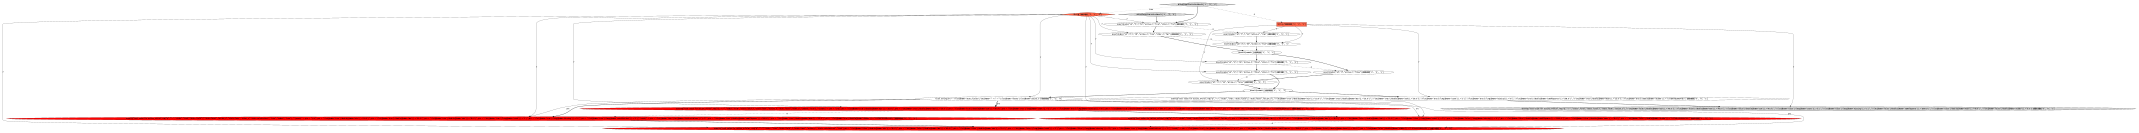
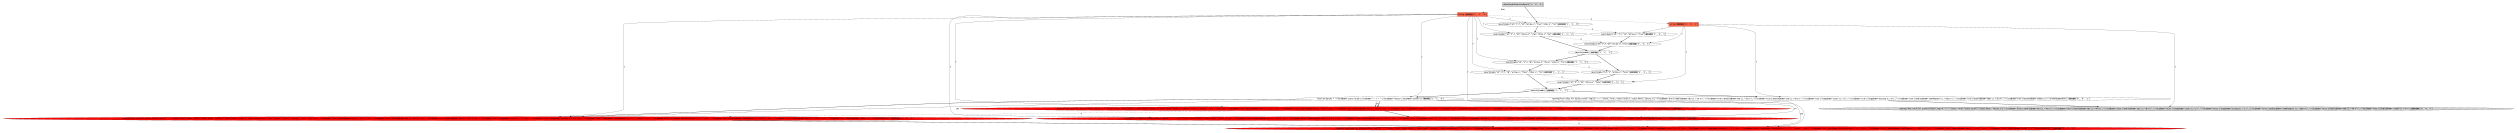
node "doTestFacetStatisticsResult['1', '0', '0']": shape diamond -> box
node "String f@@@2@@@['1', '1', '0']": shape diamond -> box
node "doTestFacetStatisticsResult['0', '1', '0']": removed
edge "doTestFacetStatisticsResult['1', '0', '0']" -> "String f@@@2@@@['0', '0', '1']": now "String f@@@2@@@['1', '1', '0']" -> "String f@@@2@@@['0', '0', '1']"
